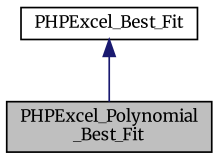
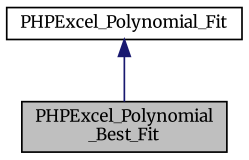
node "PHPExcel_Best_Fit": label "PHPExcel_Best_Fit" -> "PHPExcel_Polynomial_Fit"
